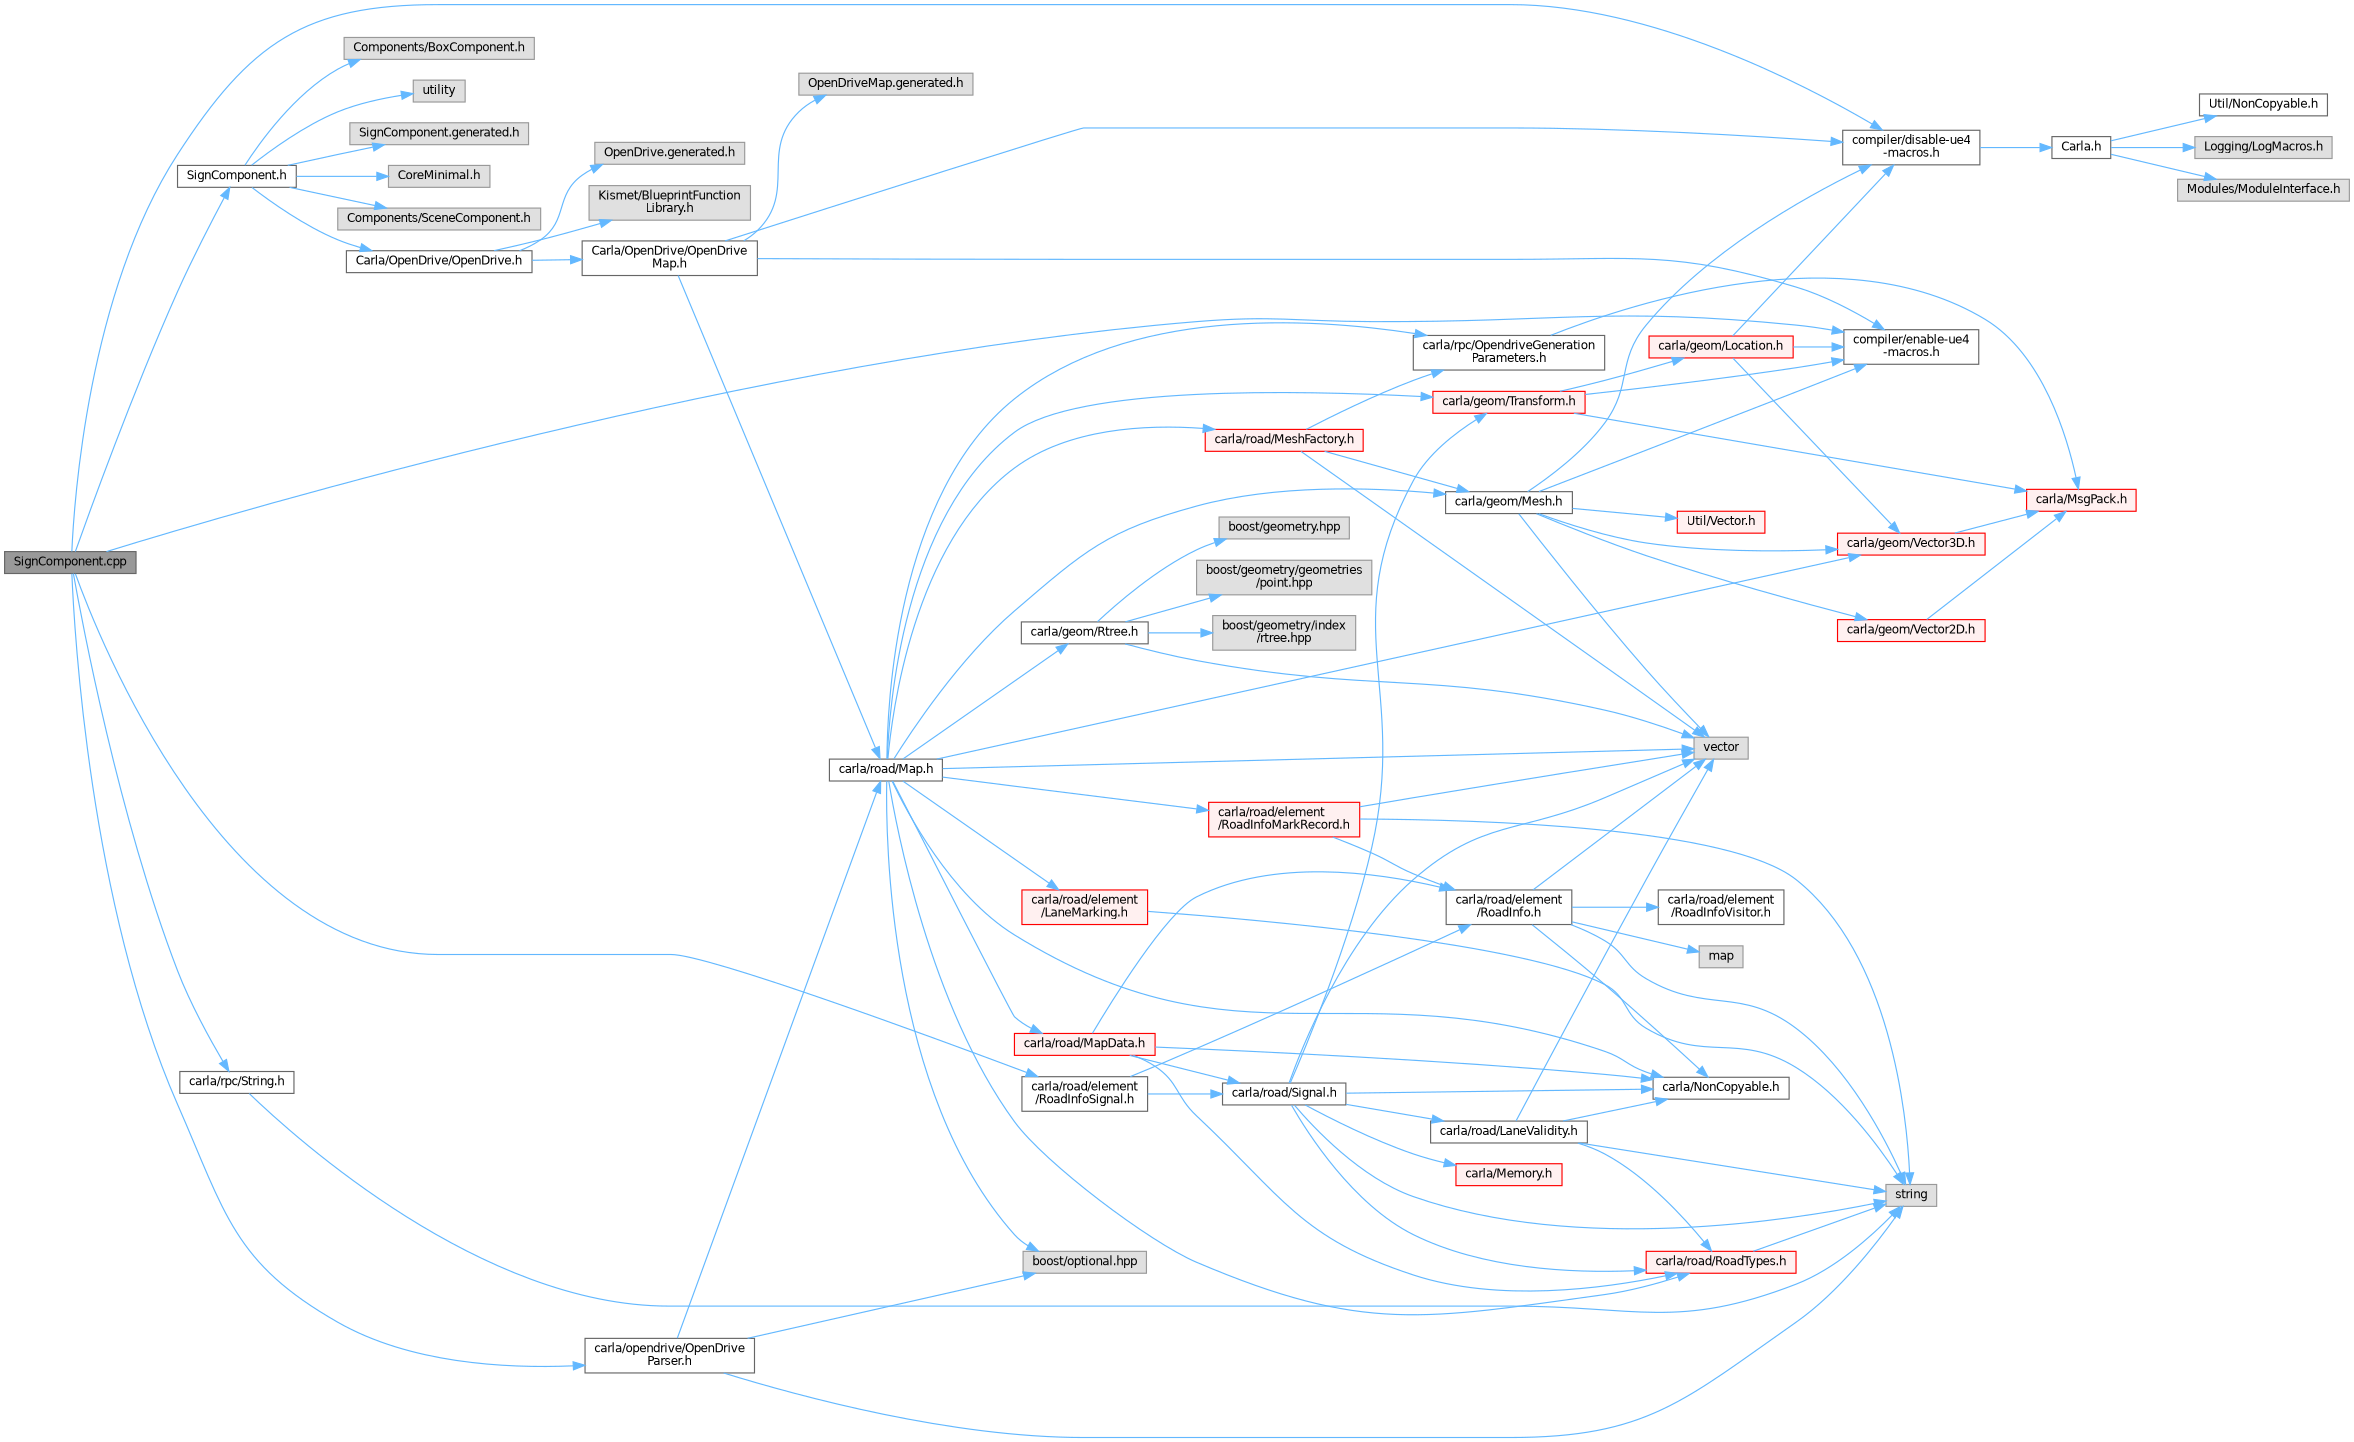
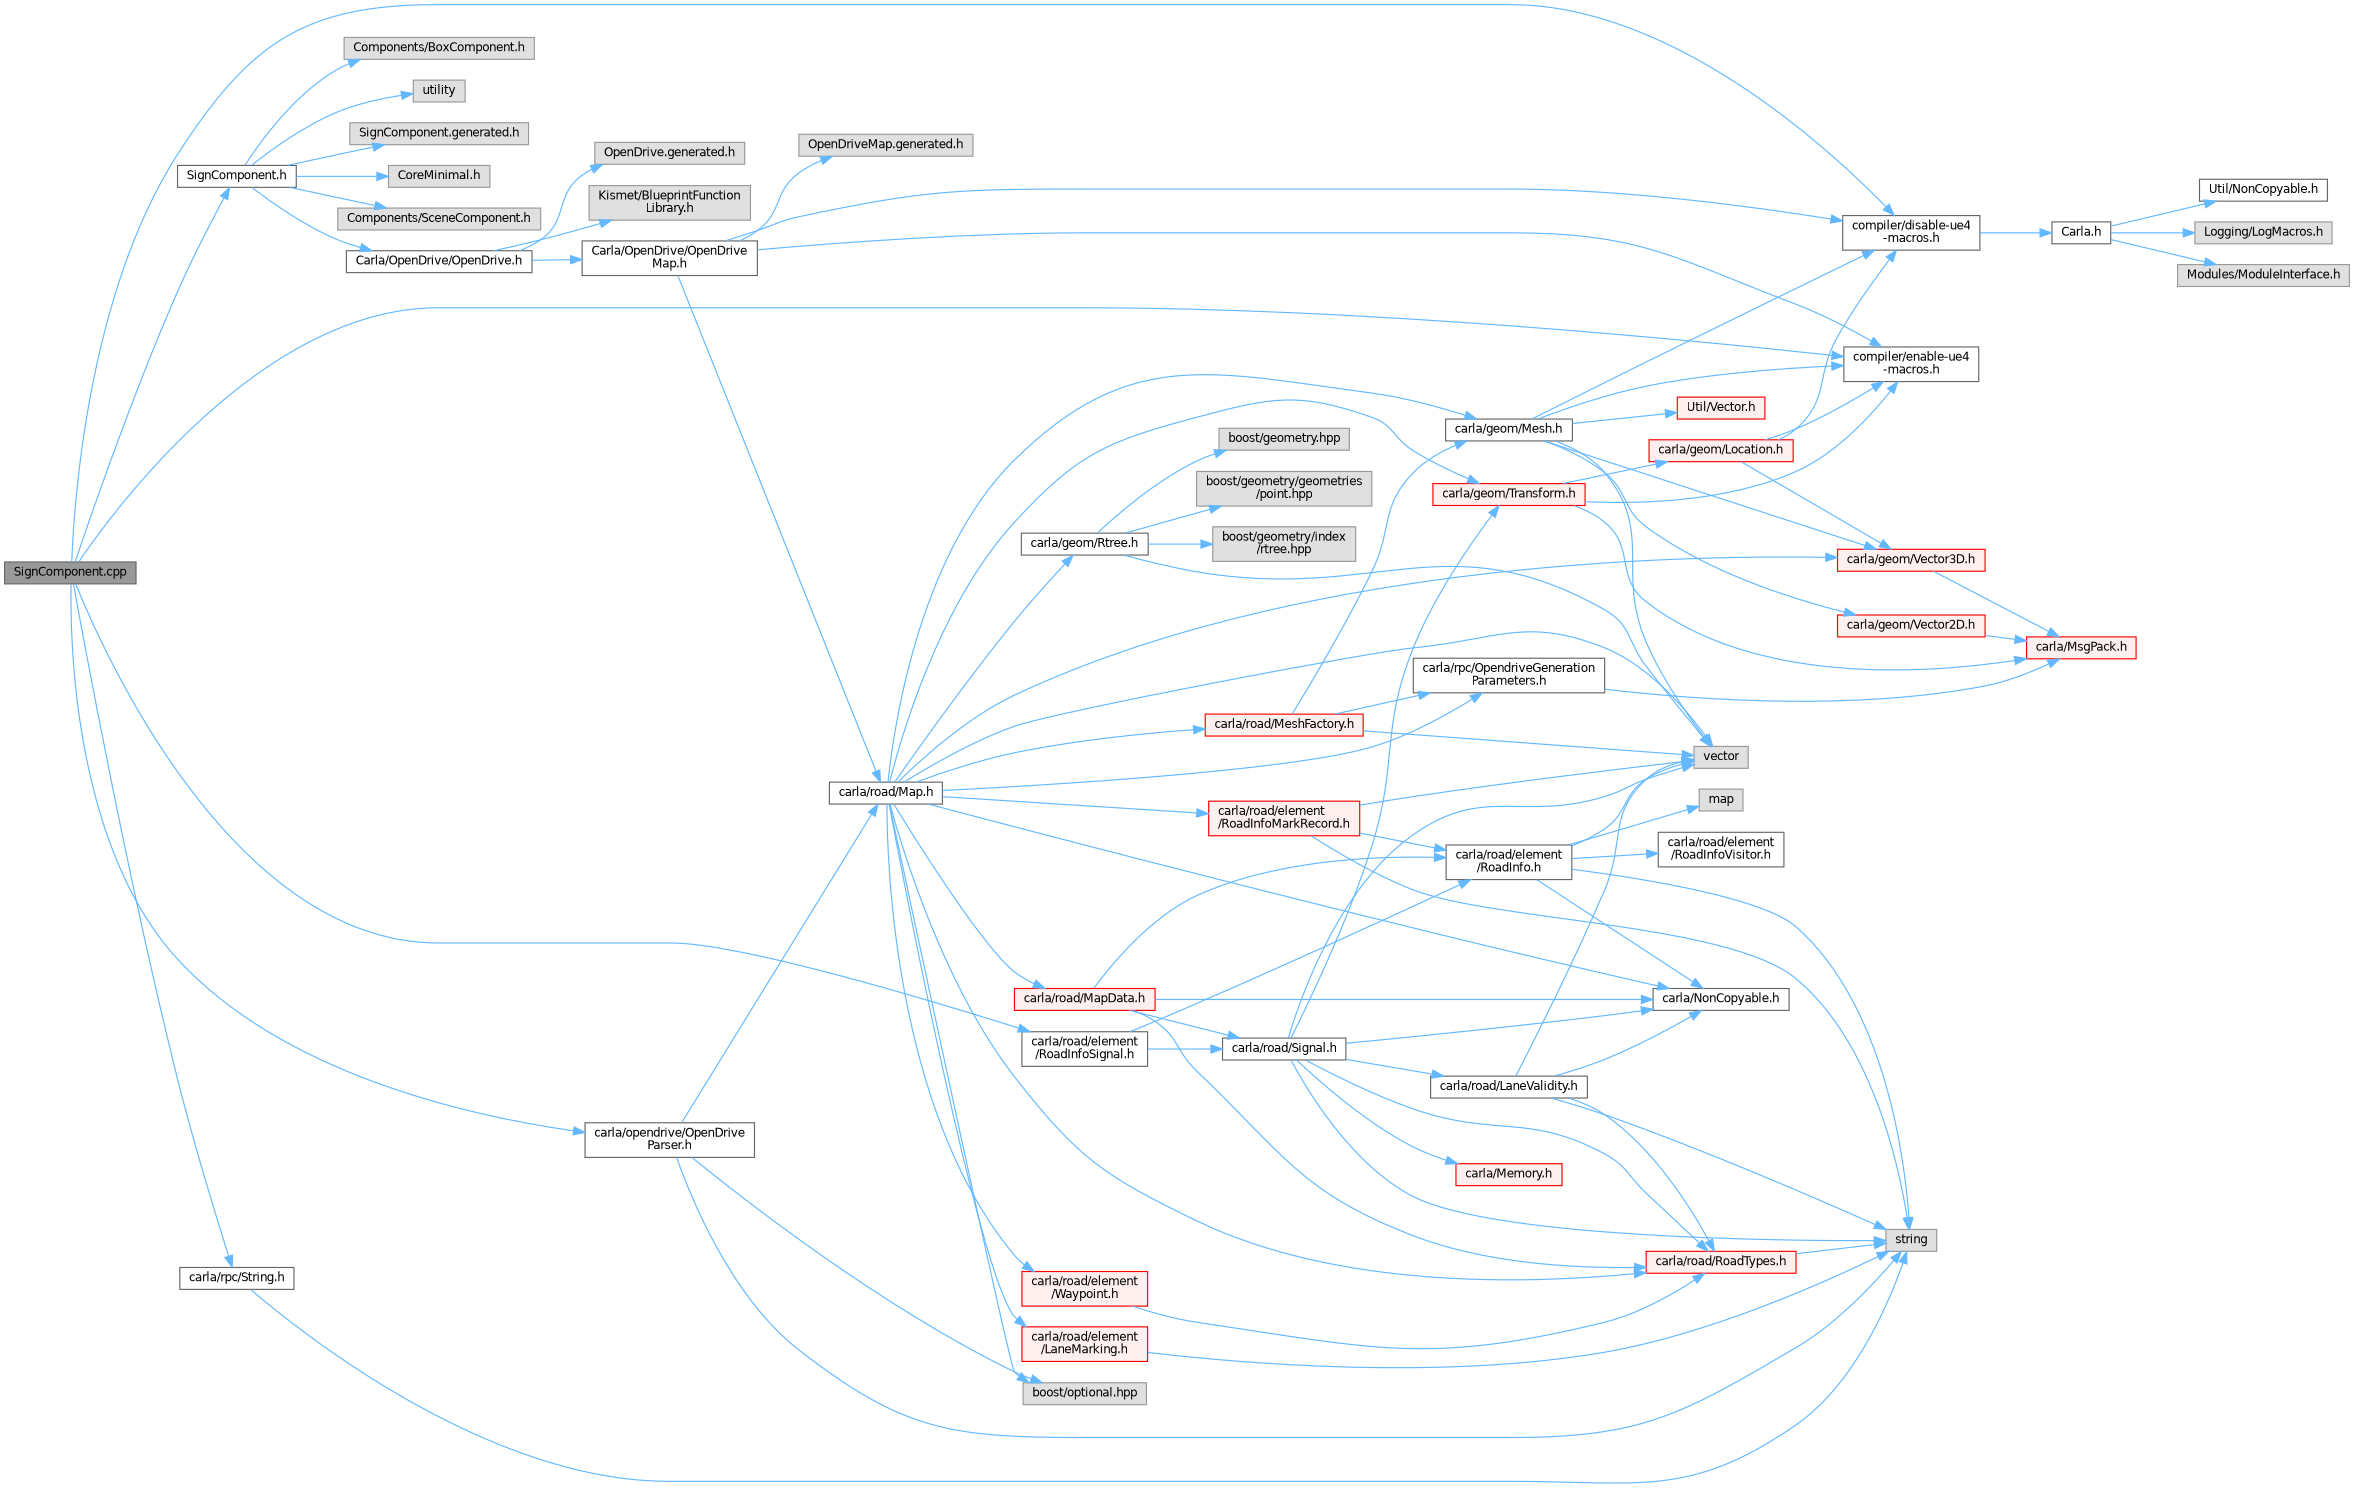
node "carla/road/element /Waypoint.h": added
